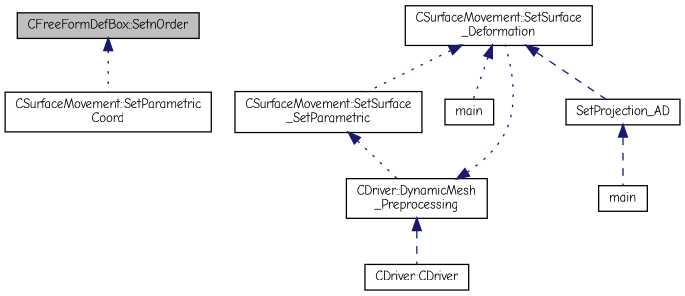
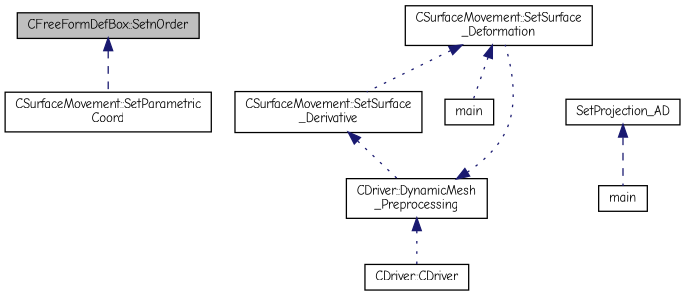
edge "CSurfaceMovement::SetParametric Coord" -> "CFreeFormDefBox::SetnOrder": style dotted -> dashed
edge "SetProjection_AD" -> "CSurfaceMovement::SetSurface _Deformation": removed
node "CSurfaceMovement::SetSurface _SetParametric": label "CSurfaceMovement::SetSurface _SetParametric" -> "CSurfaceMovement::SetSurface _Derivative"
edge "CDriver::CDriver" -> "CDriver::DynamicMesh _Preprocessing": style dashed -> dotted
